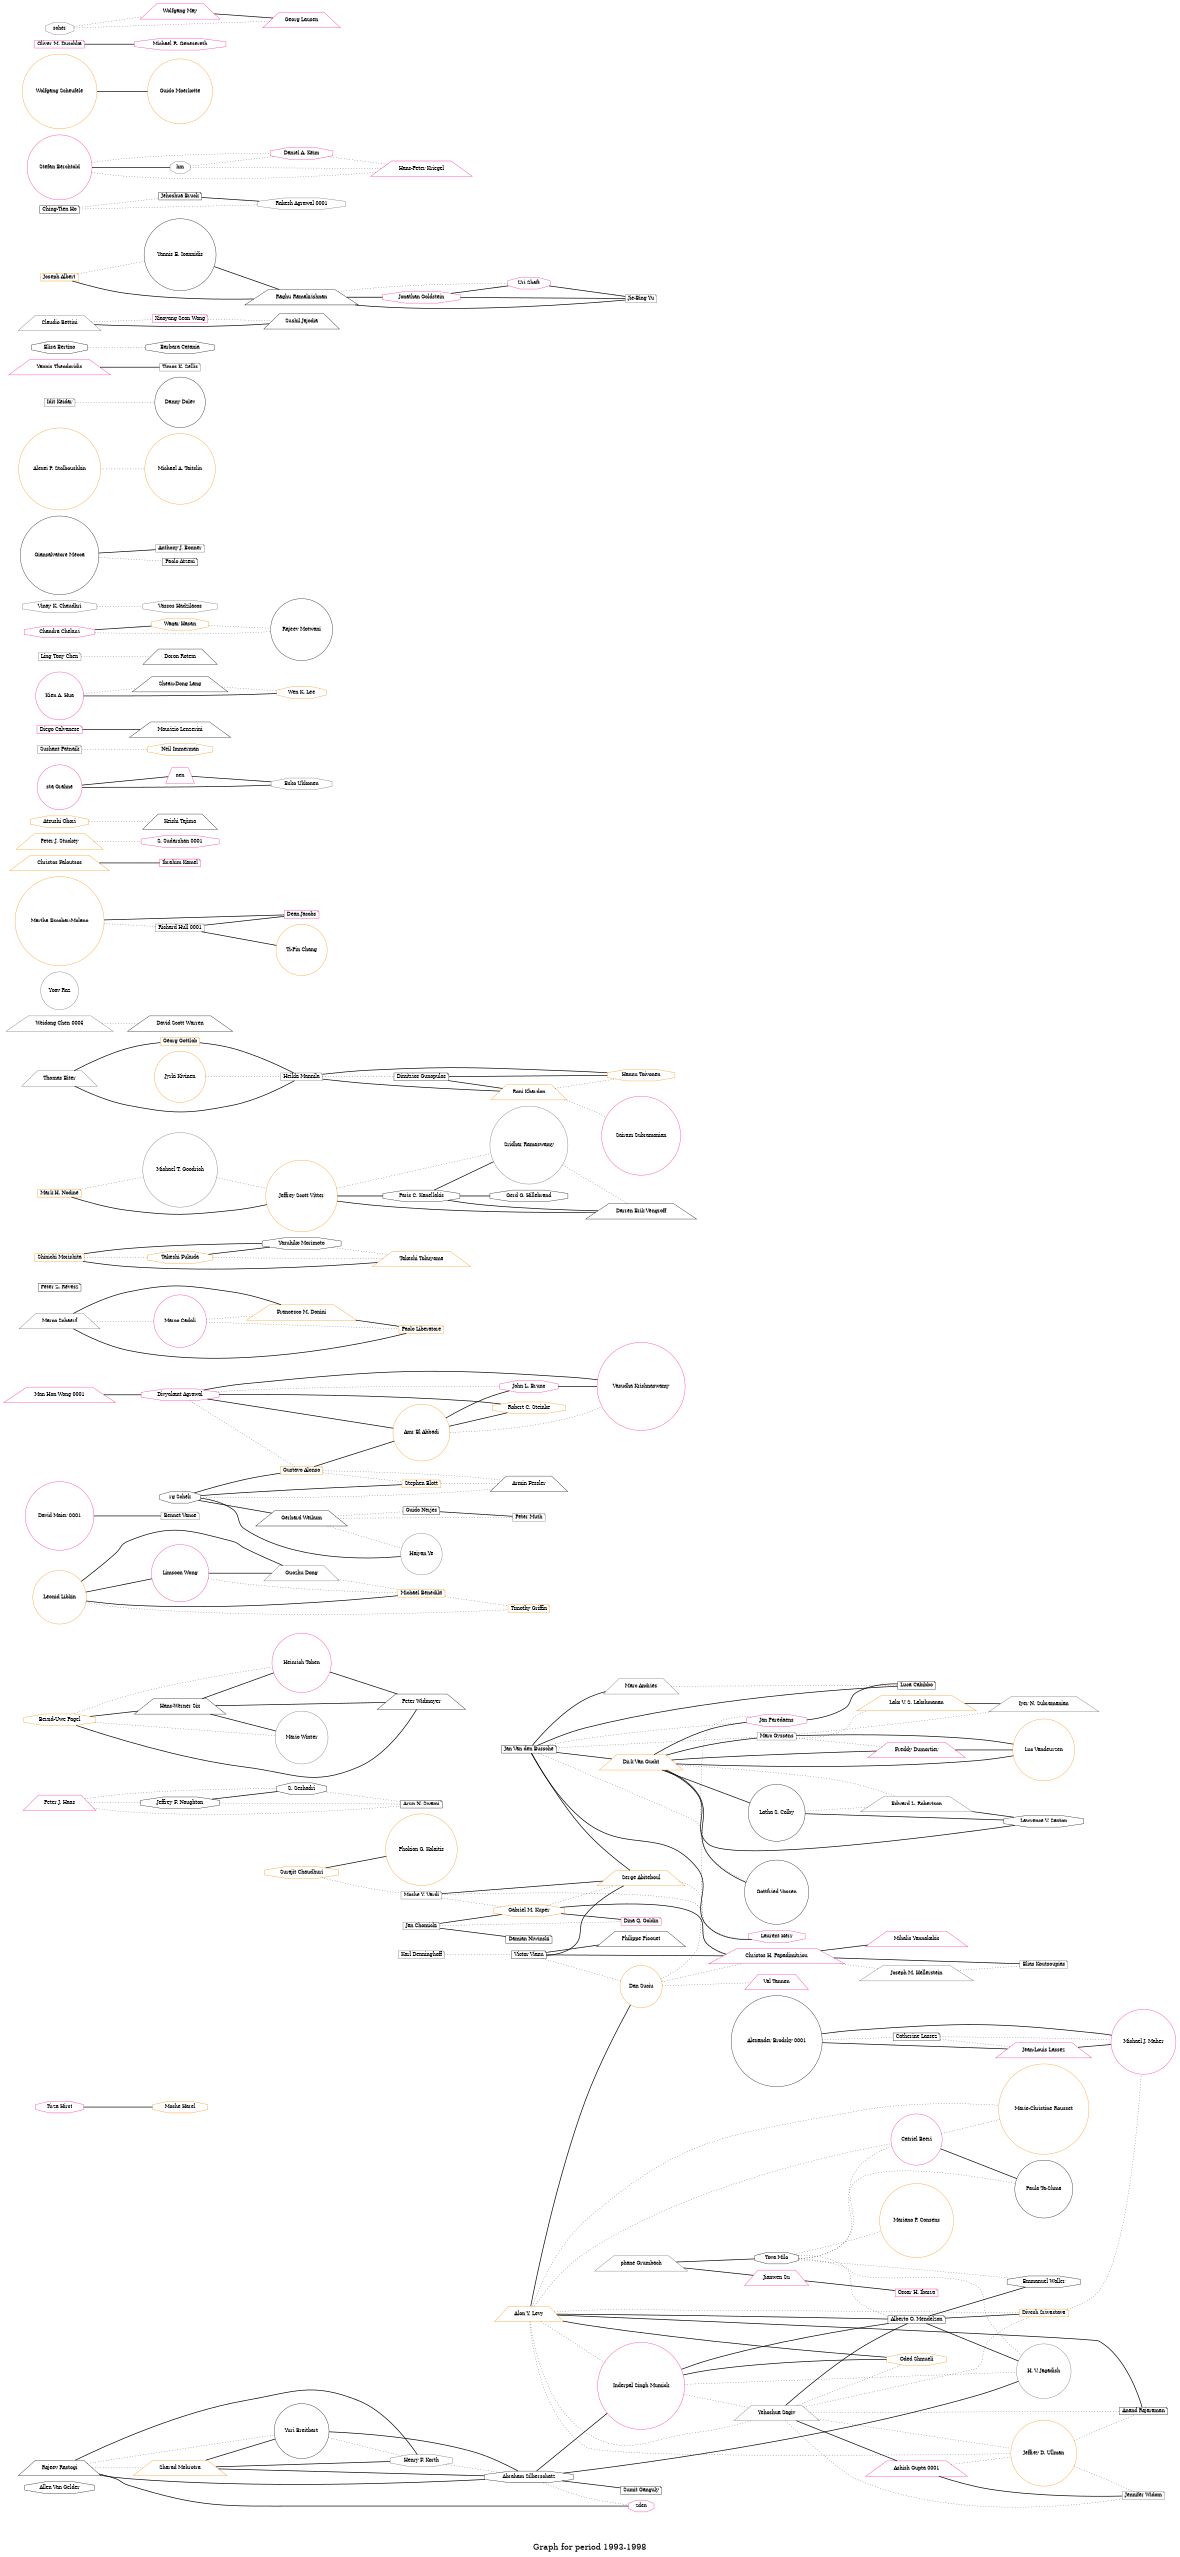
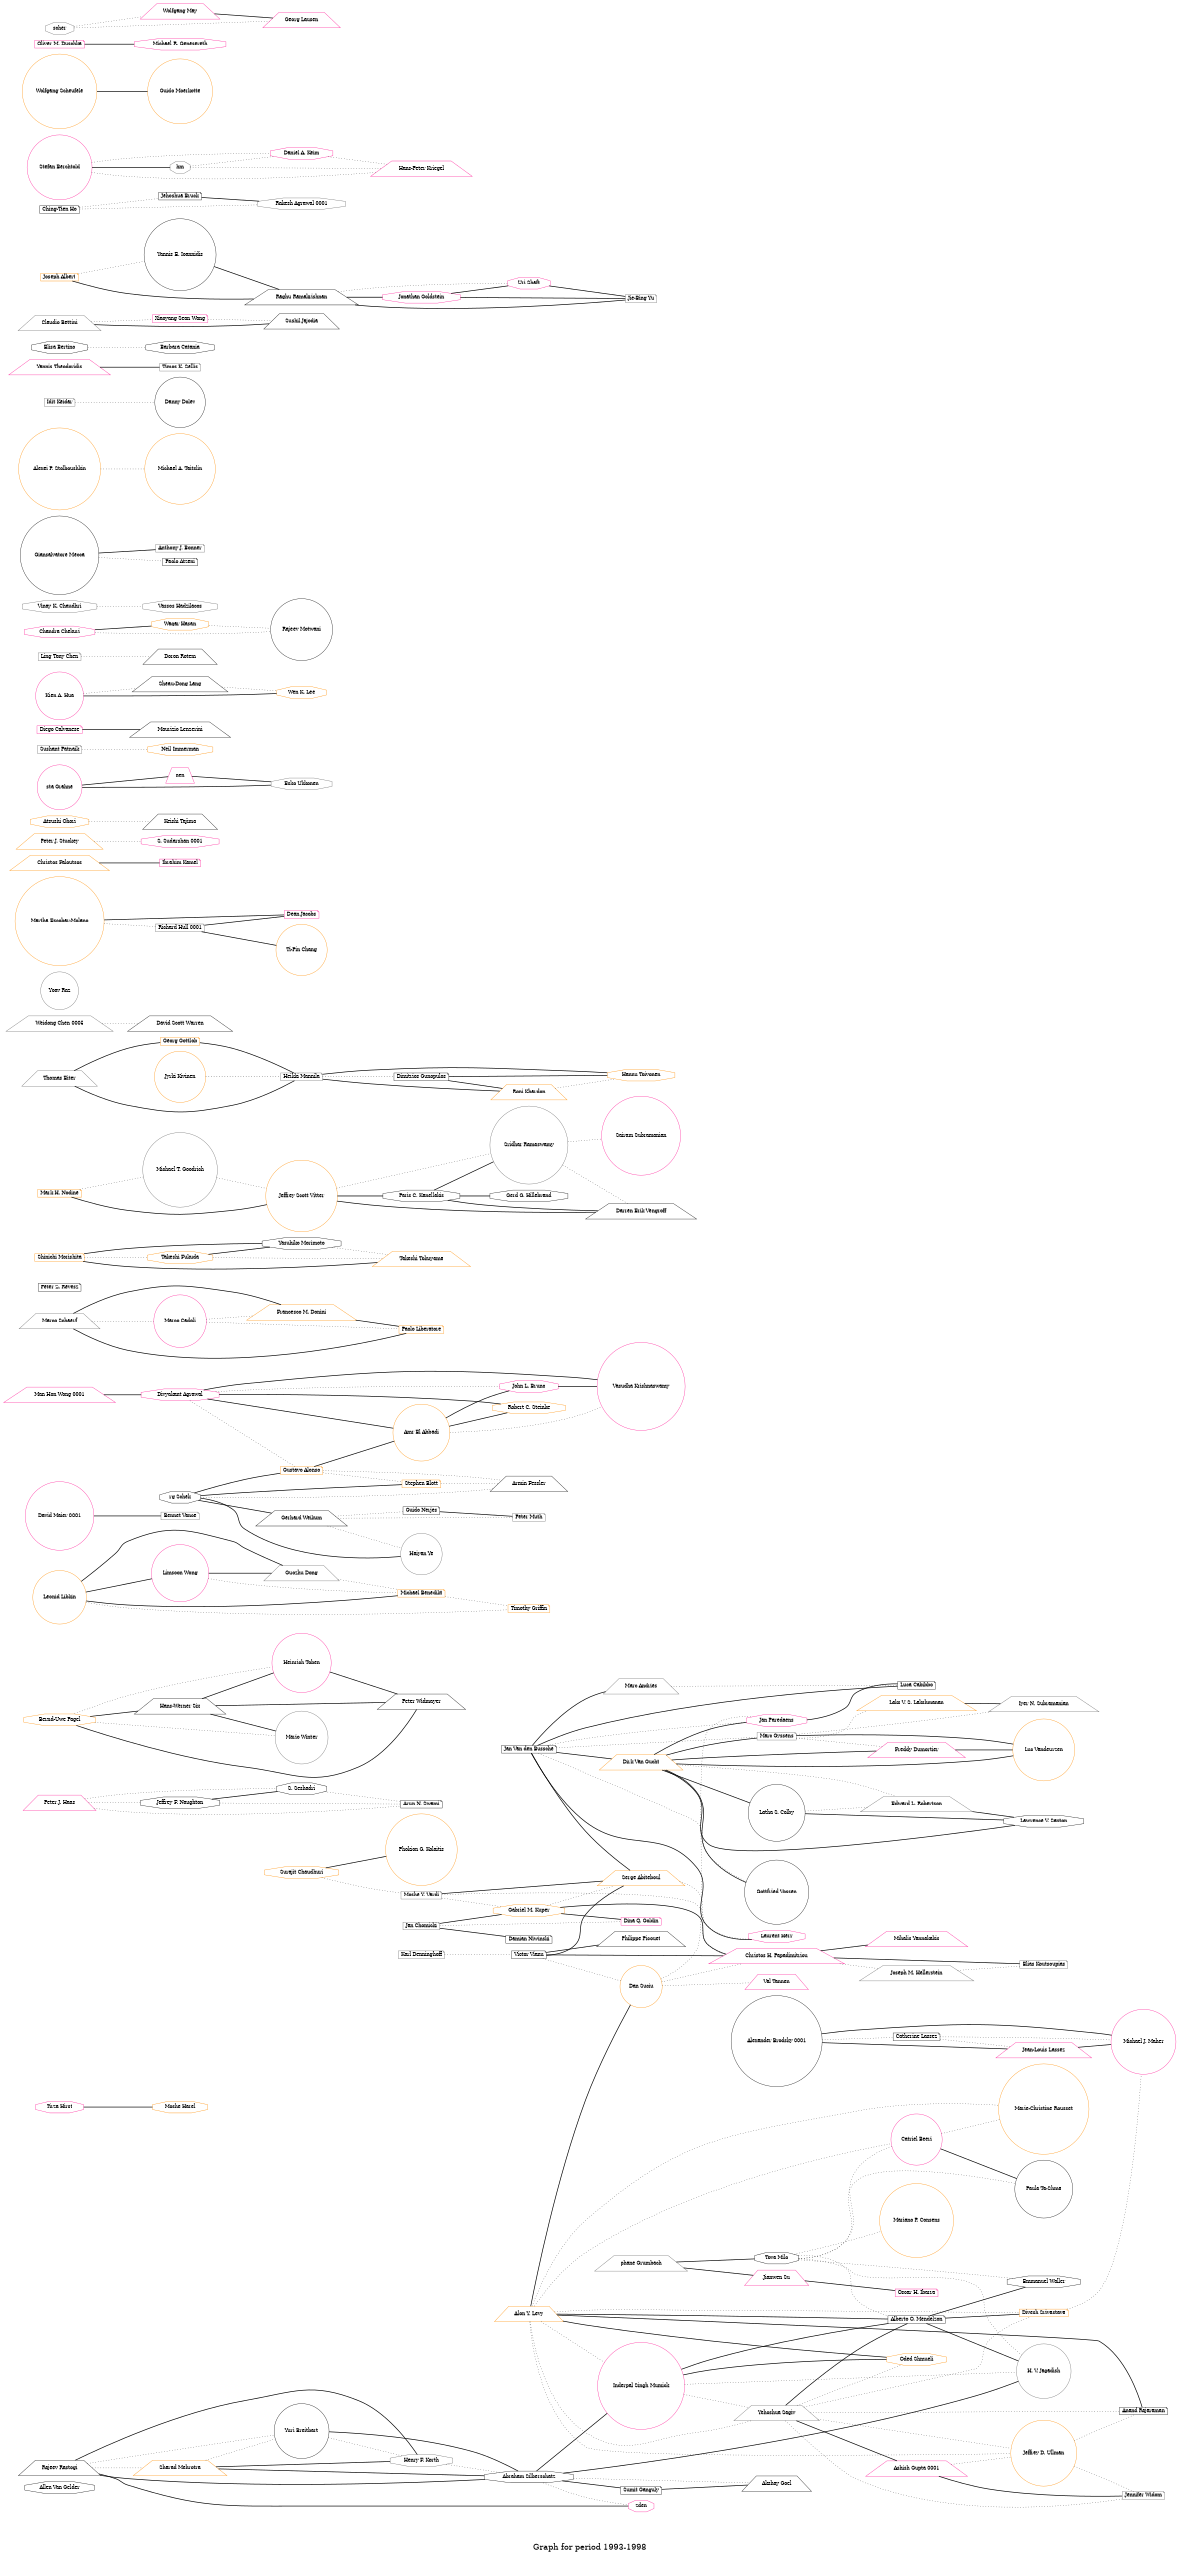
edge "Roni Khardon" -- "Sairam Subramanian": now "Sridhar Ramaswamy" -- "Sairam Subramanian"
edge "Yuri Breitbart" -- "Sharad Mehrotra": style bold -> dotted
node "Akshay Goel": added
